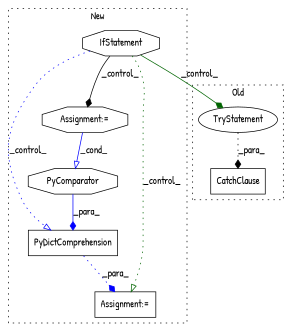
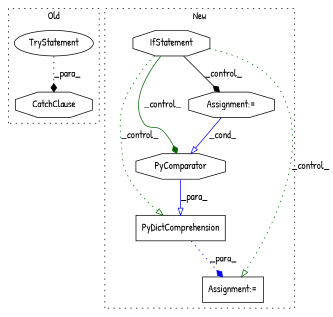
edge "IfStatement" -> "TryStatement": now "IfStatement" -> "PyComparator"
edge "IfStatement" -> "PyDictComprehension": color blue -> darkgreen
node "CatchClause": shape box -> octagon
edge "PyComparator" -> "PyDictComprehension": arrowhead diamond -> onormal
